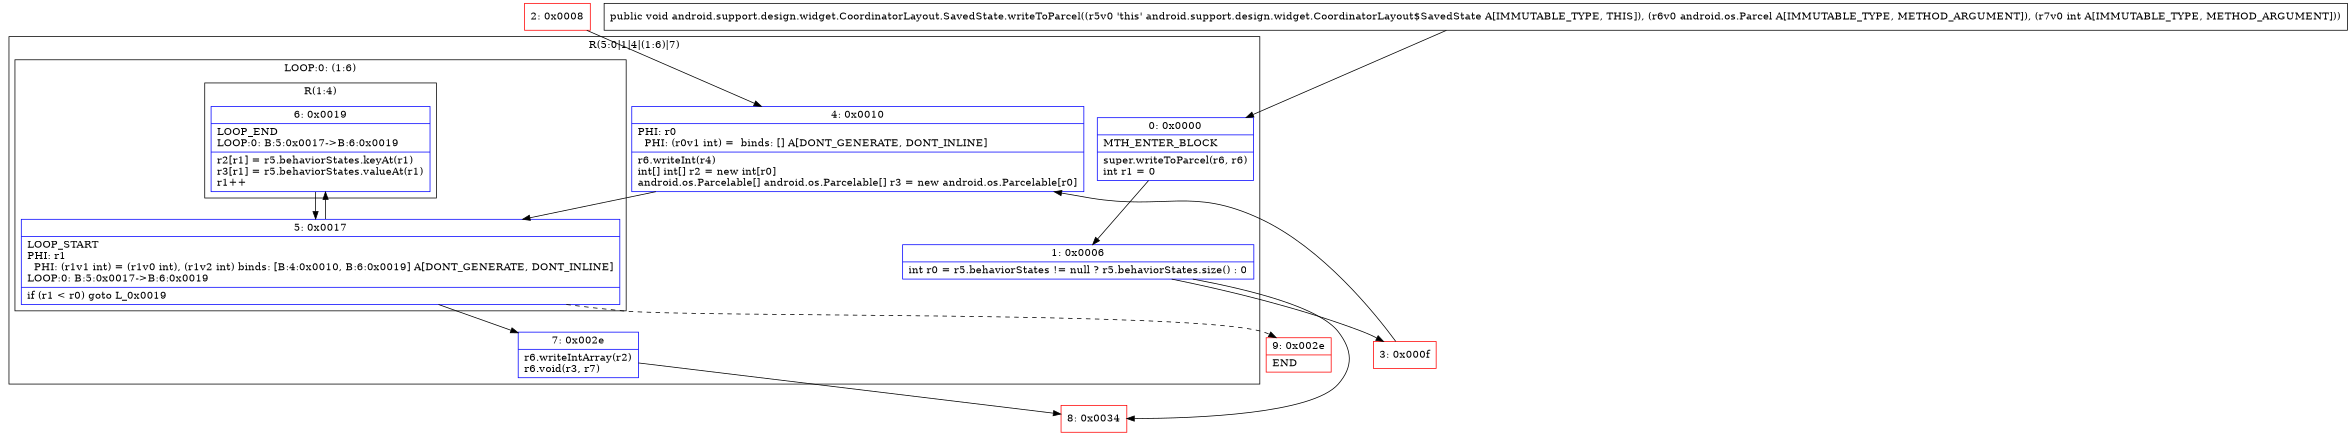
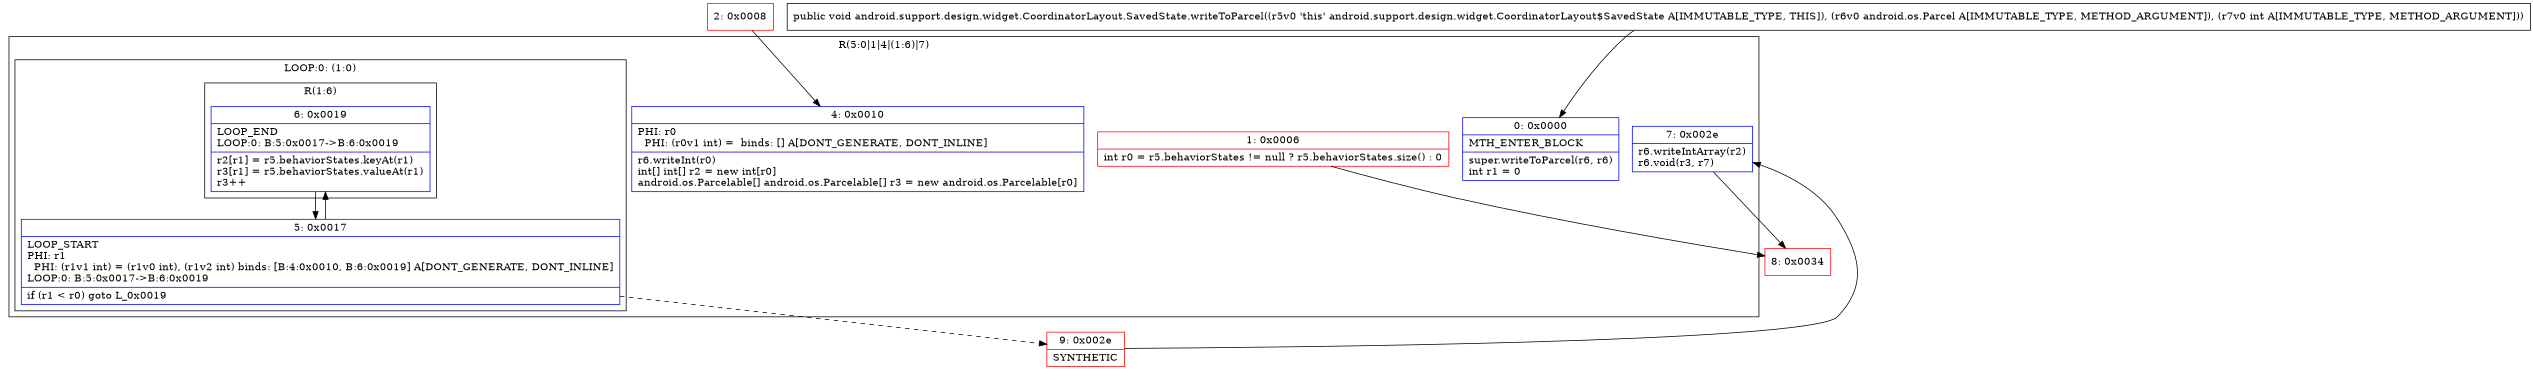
cluster "LOOP:0: (1:6)": label "LOOP:0: (1:6)" -> "LOOP:0: (1:0)"
cluster "R(1:4)": label "R(1:4)" -> "R(1:6)"
node "4: 0x0010": text "r6.writeInt(r4)" -> "r6.writeInt(r0)"
node "6: 0x0019": text "r1++" -> "r3++"
edge "4: 0x0010" -> "5: 0x0017": removed
edge "0: 0x0000" -> "1: 0x0006": removed
node "1: 0x0006": color blue -> red
edge "5: 0x0017" -> "7: 0x002e": now "9: 0x002e" -> "7: 0x002e"
node "3: 0x000f": removed
node "9: 0x002e": text "END" -> "SYNTHETIC"
